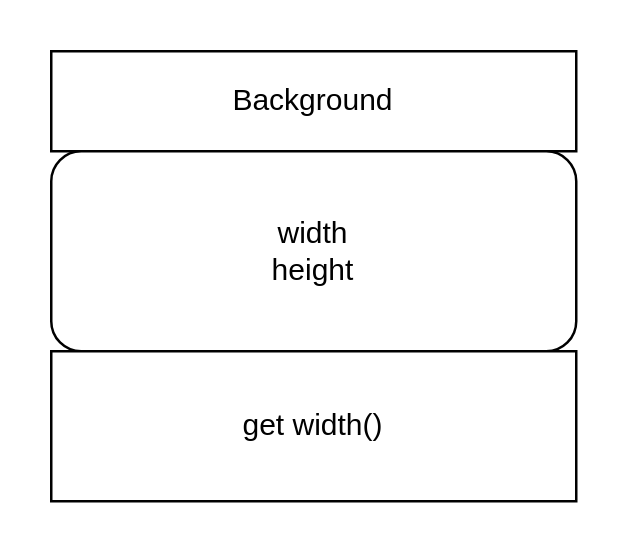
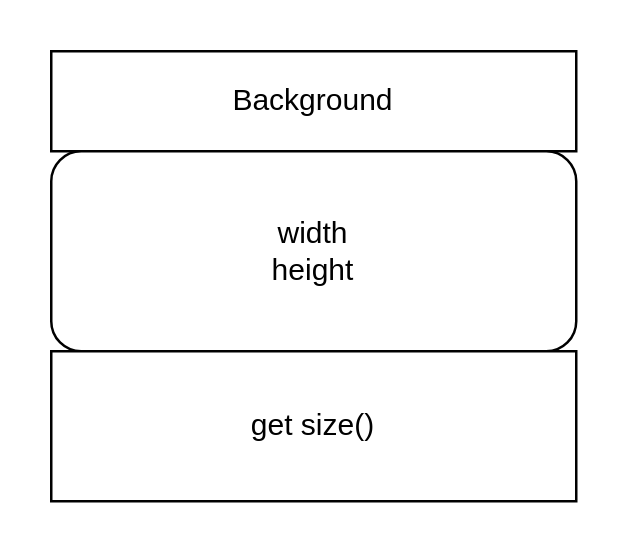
node "get width()": label "get width()" -> "get size()"
